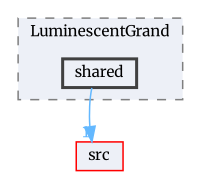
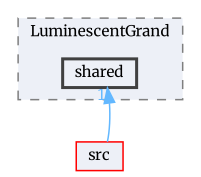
edge "shared" -> "src": reversed
